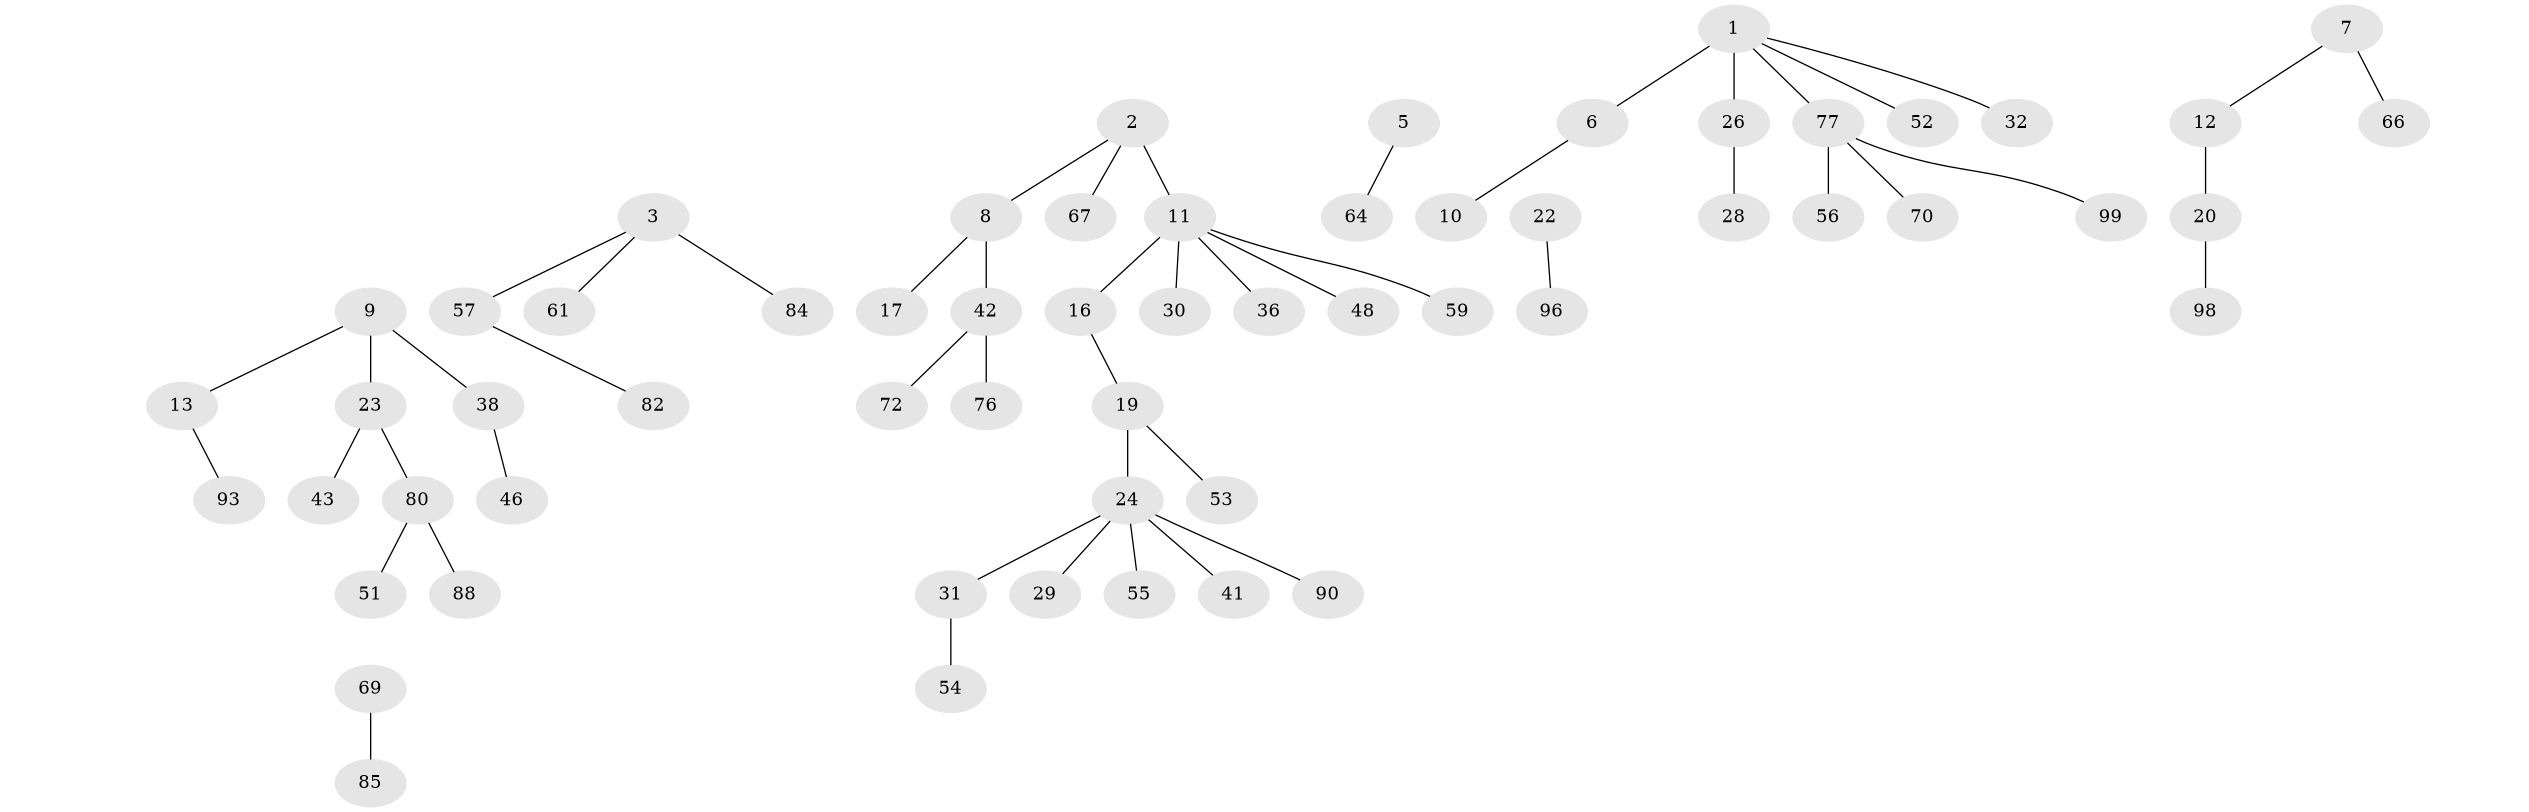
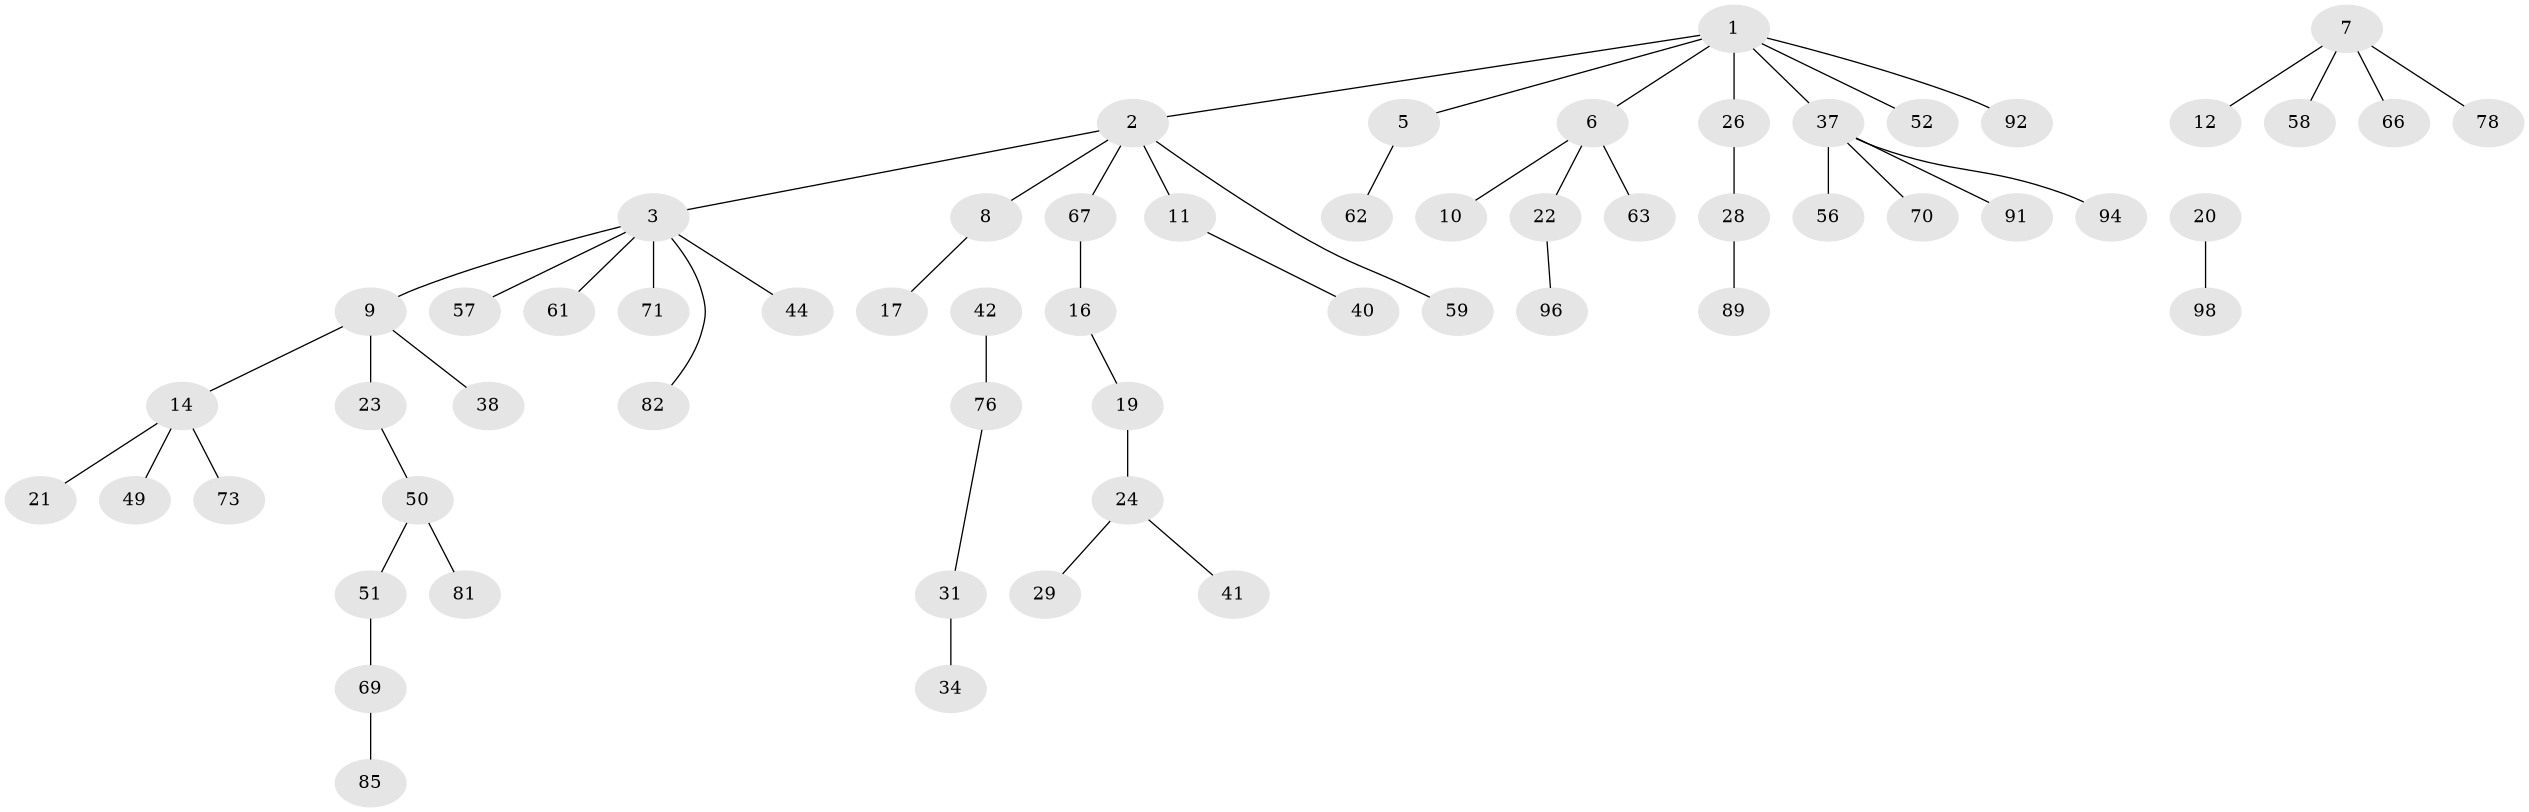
edge "1" -- "2": added
edge "1" -- "5": added
node "77": label "77" -> "37"
node "32": label "32" -> "92"
node "58": added
node "78": added
edge "2" -- "3": added
edge "6" -- "22": added
edge "12" -- "20": removed
node "64": label "64" -> "62"
node "63": added
node "91": added
node "99": label "99" -> "94"
edge "3" -- "9": added
edge "11" -- "59": now "2" -- "59"
edge "8" -- "42": removed
edge "11" -- "16": now "67" -- "16"
node "71": added
node "84": label "84" -> "44"
node "30": removed
node "36": removed
node "48": label "48" -> "40"
node "89": added
edge "57" -- "82": now "3" -- "82"
node "13": label "13" -> "14"
node "72": removed
node "21": added
node "49": added
node "93": label "93" -> "73"
node "43": removed
node "80": label "80" -> "50"
node "46": removed
node "53": removed
edge "24" -- "31": now "76" -- "31"
node "88": label "88" -> "81"
node "55": removed
node "90": removed
edge "51" -- "69": added
node "54": label "54" -> "34"
